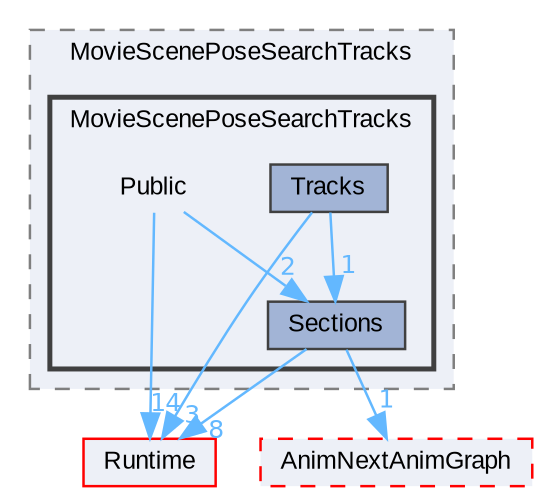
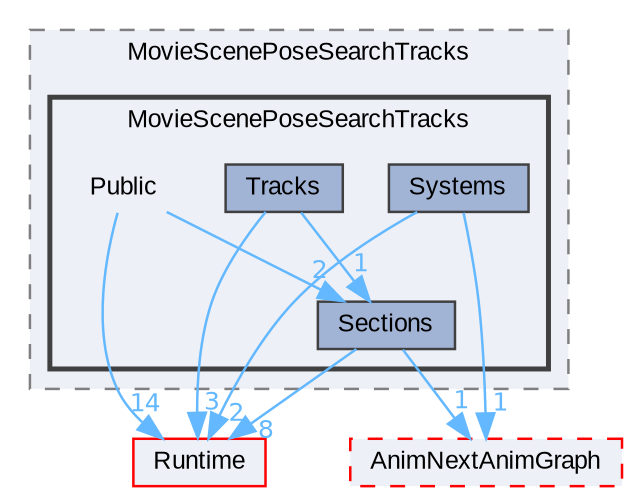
node "Systems": added
